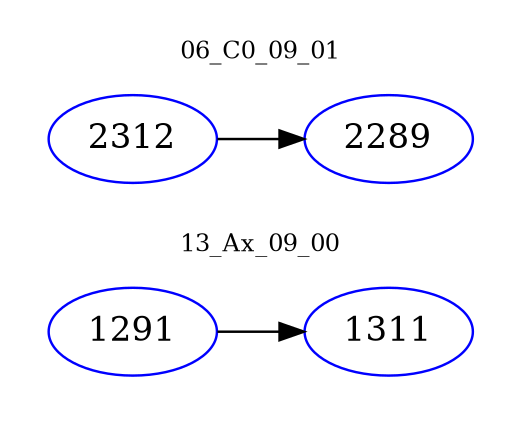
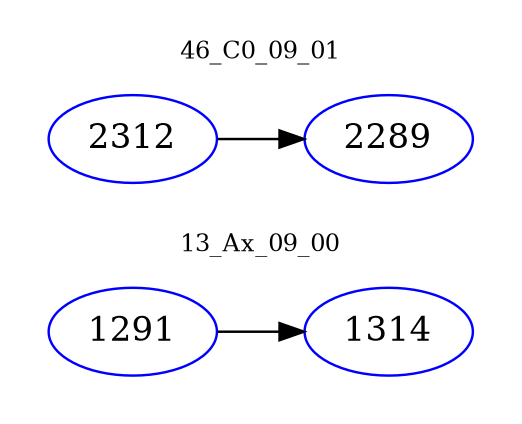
cluster "06_C0_09_01": label "06_C0_09_01" -> "46_C0_09_01"
node "1311": label "1311" -> "1314"
